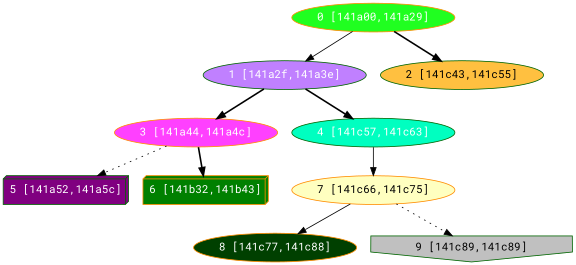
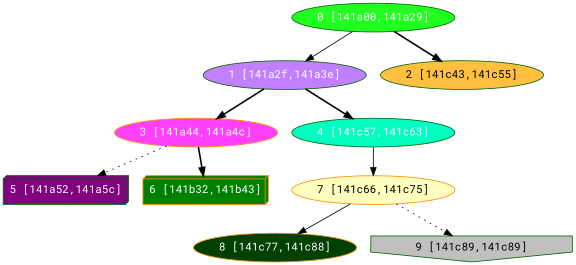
node "0 [141a00,141a29]": color darkorange -> darkgreen
